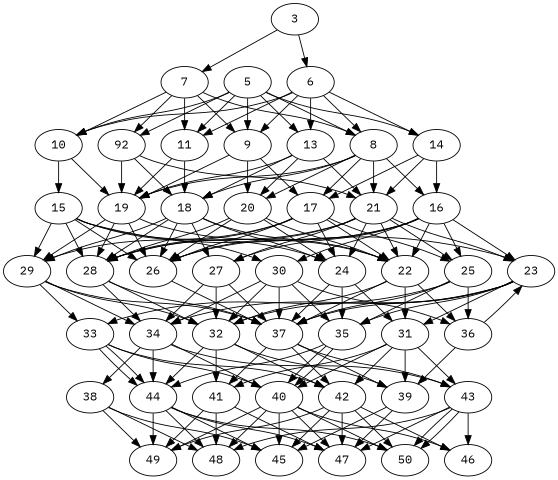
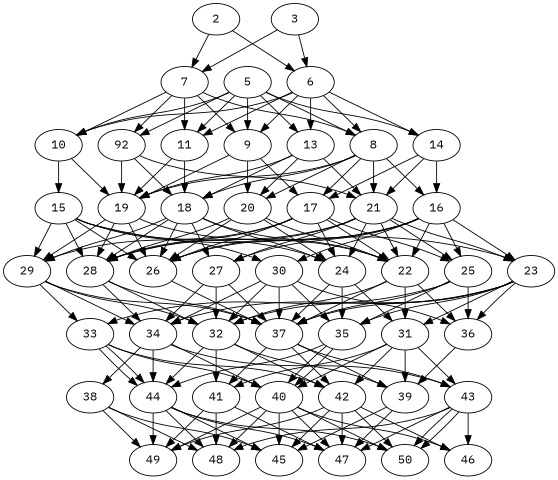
node "2": added
edge "36" -> "23": reversed
